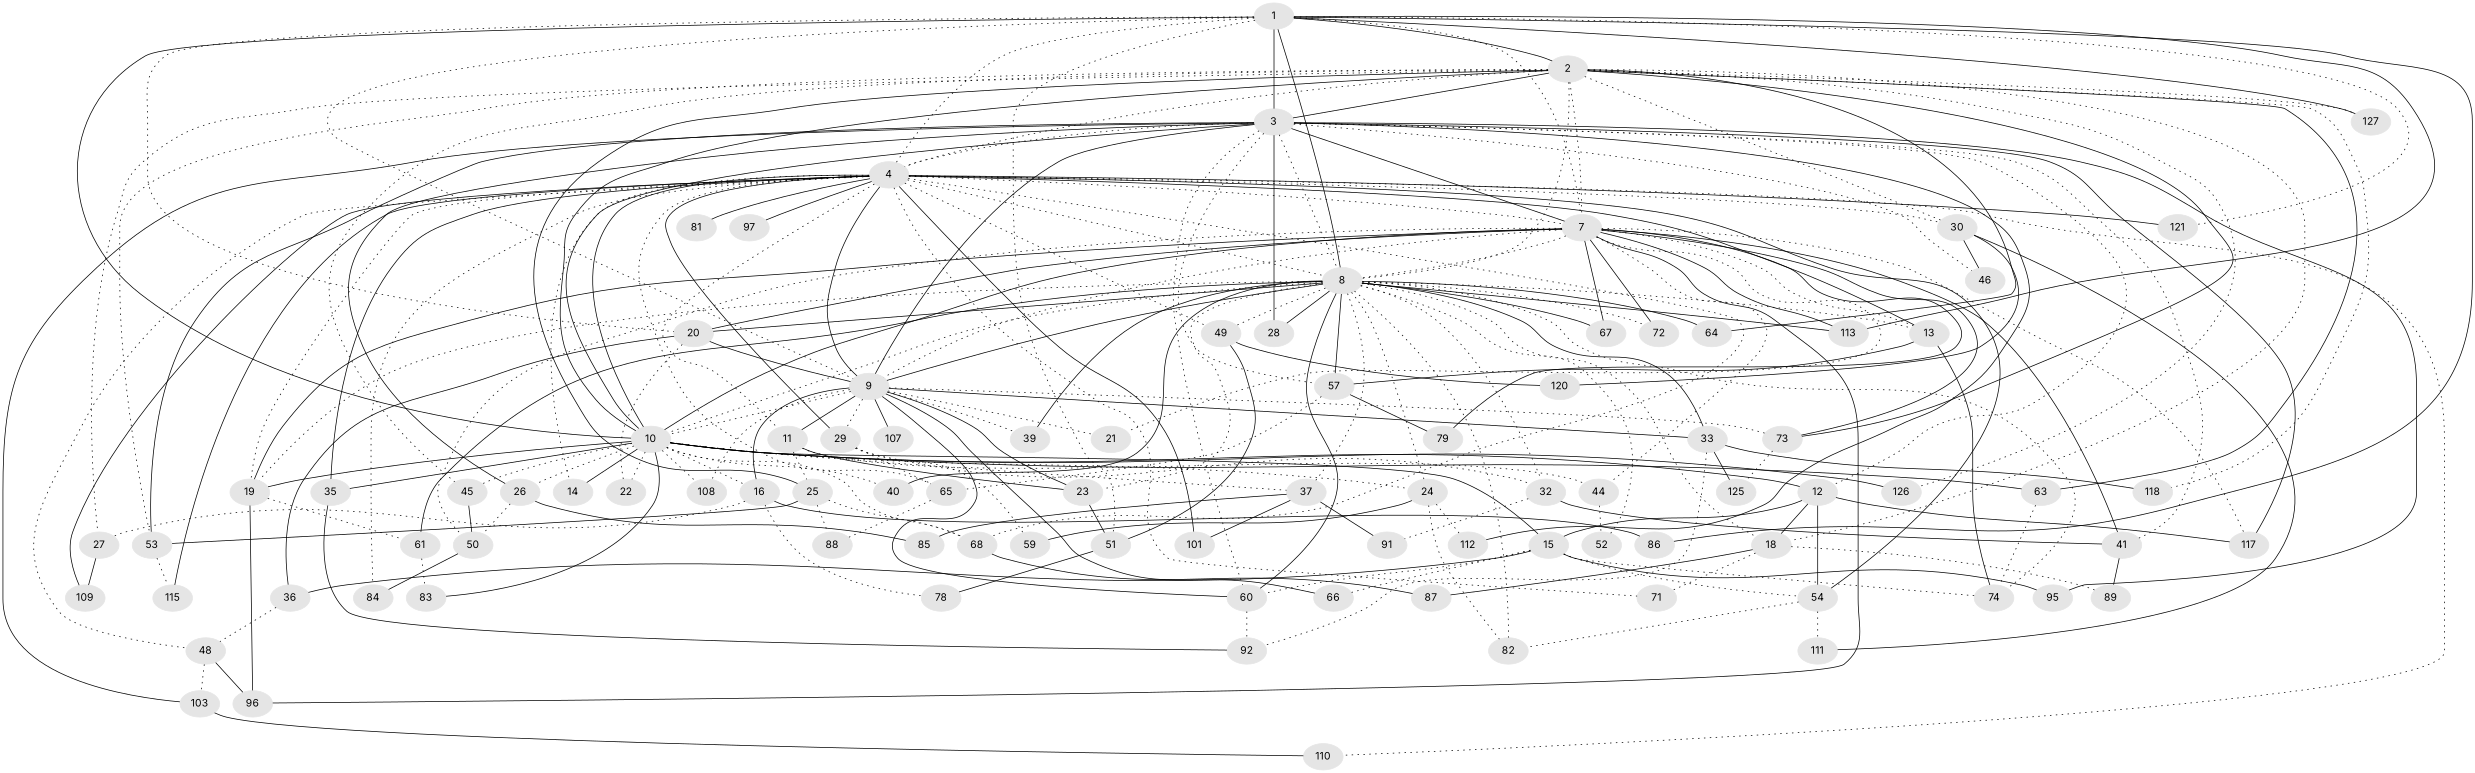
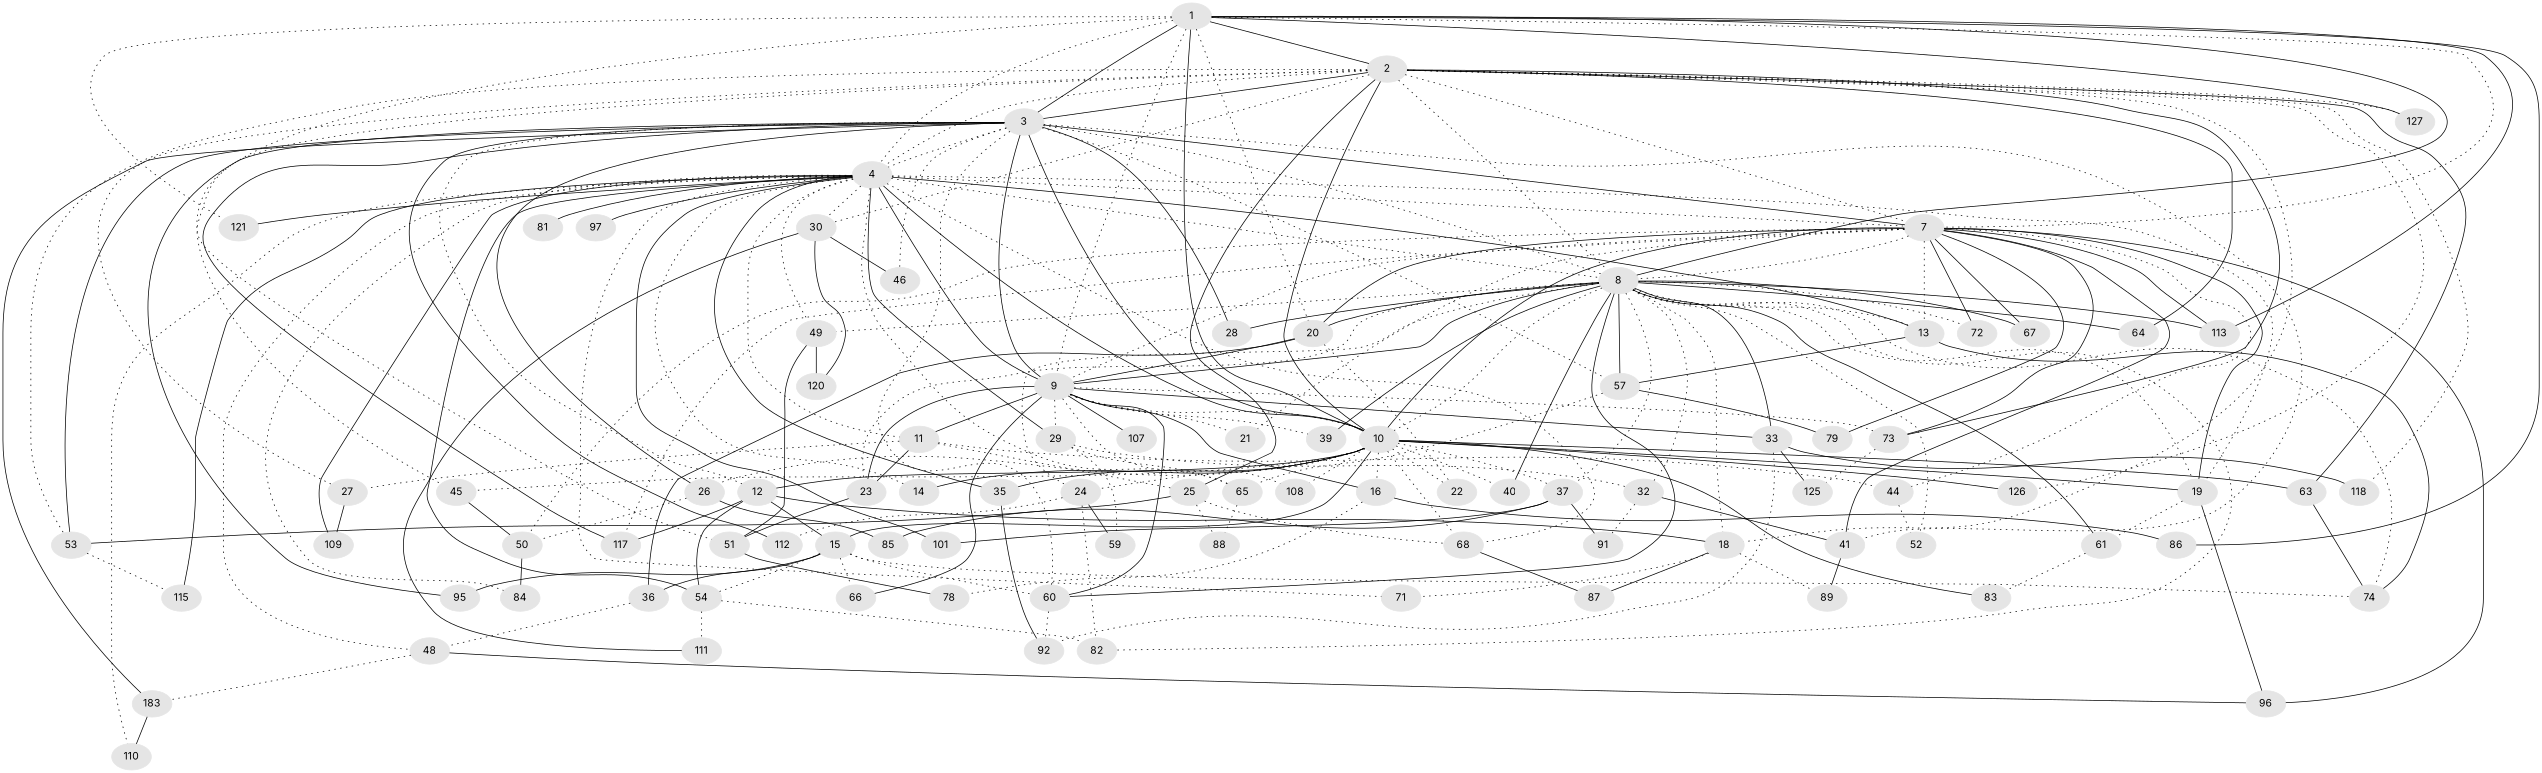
edge "16" -- "27": now "11" -- "27"
edge "63" -- "74": style dotted -> solid
node "103": label "103" -> "183"
